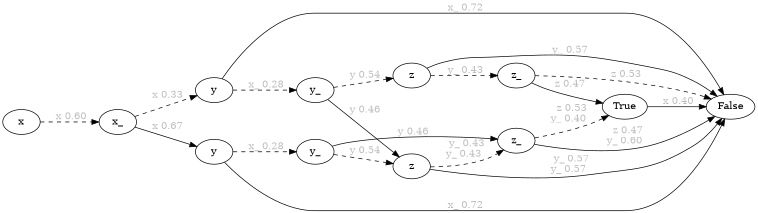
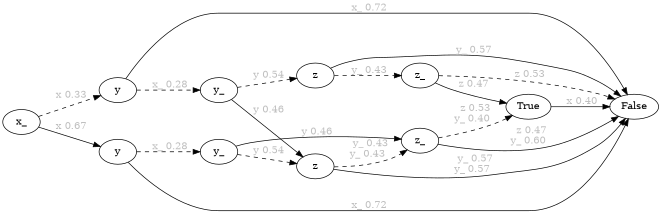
node "x": removed
